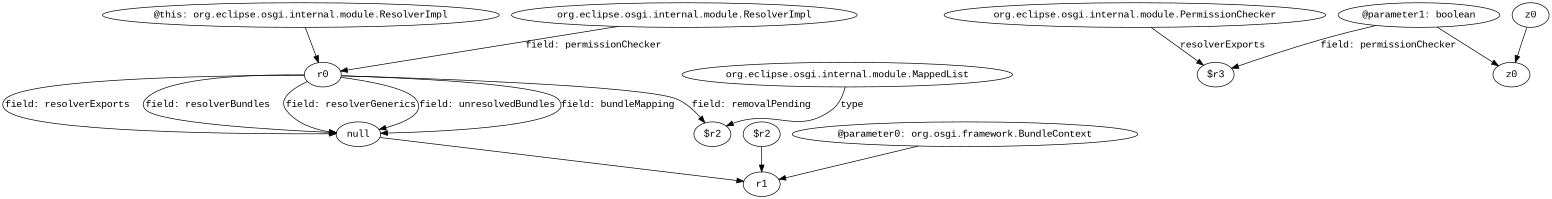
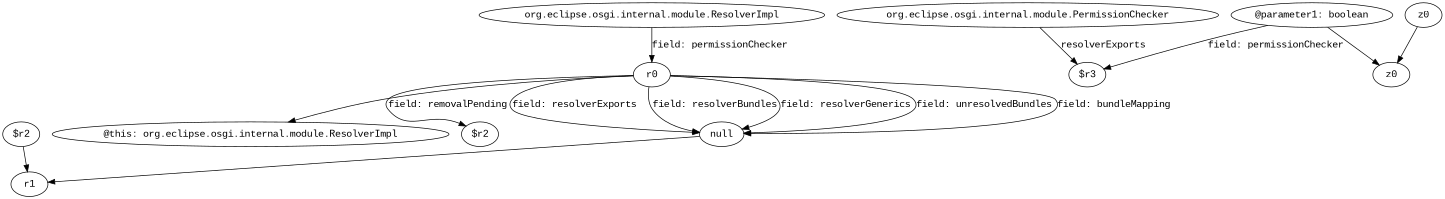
edge "@this: org.eclipse.osgi.internal.module.ResolverImpl" -> "r0": reversed
node "org.eclipse.osgi.internal.module.MappedList": removed
node "@parameter0: org.osgi.framework.BundleContext": removed
